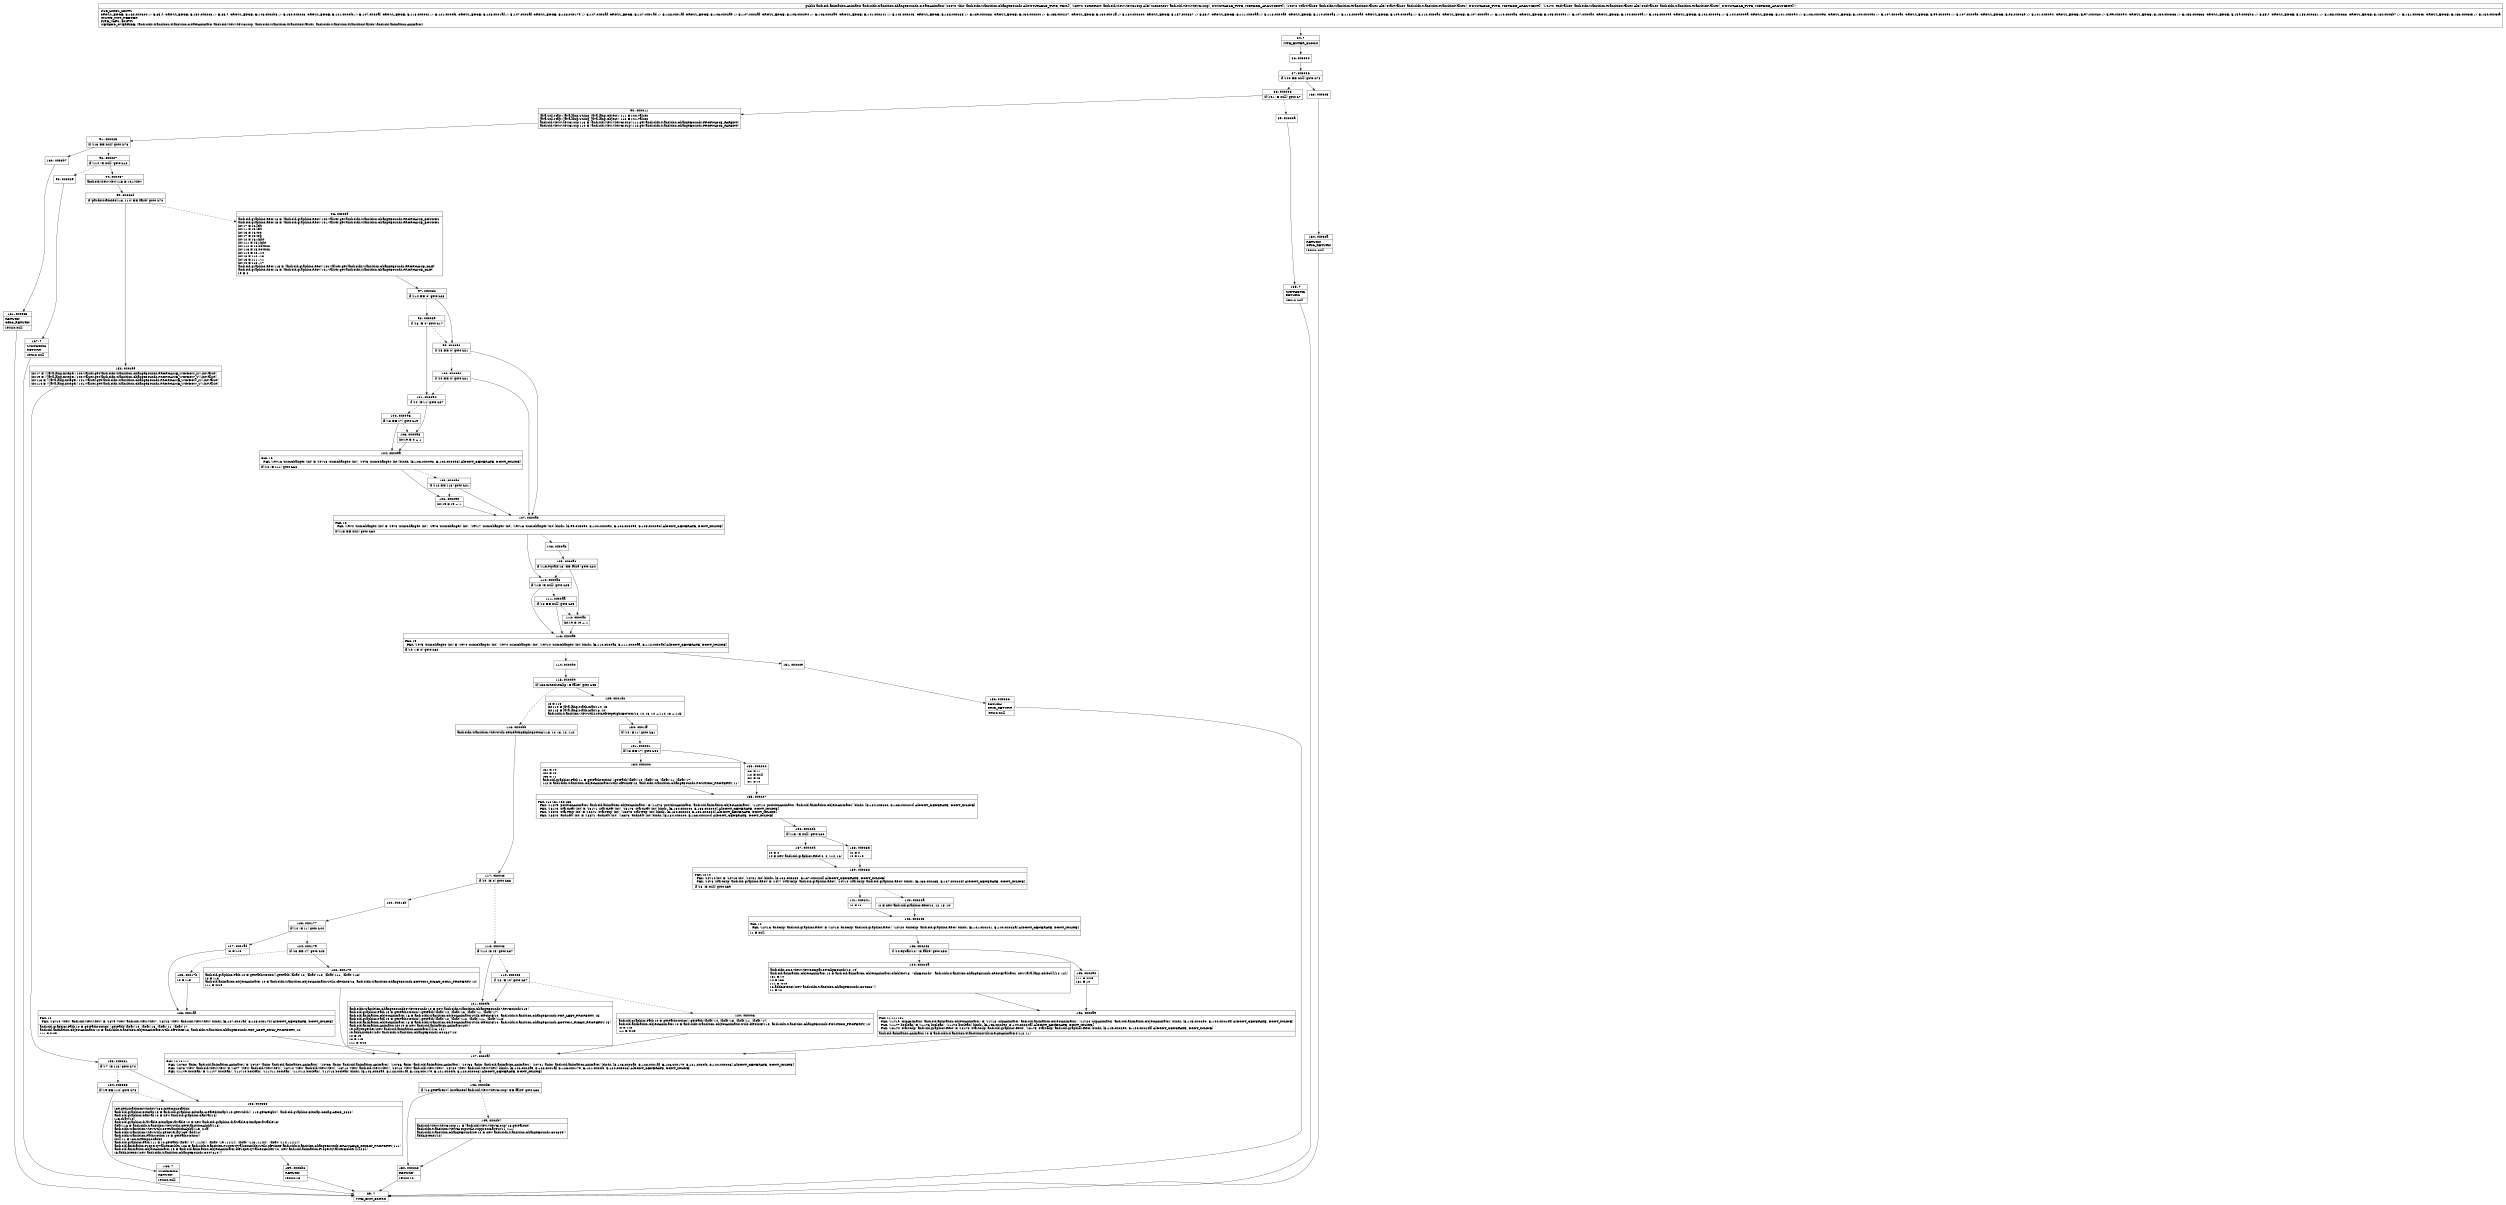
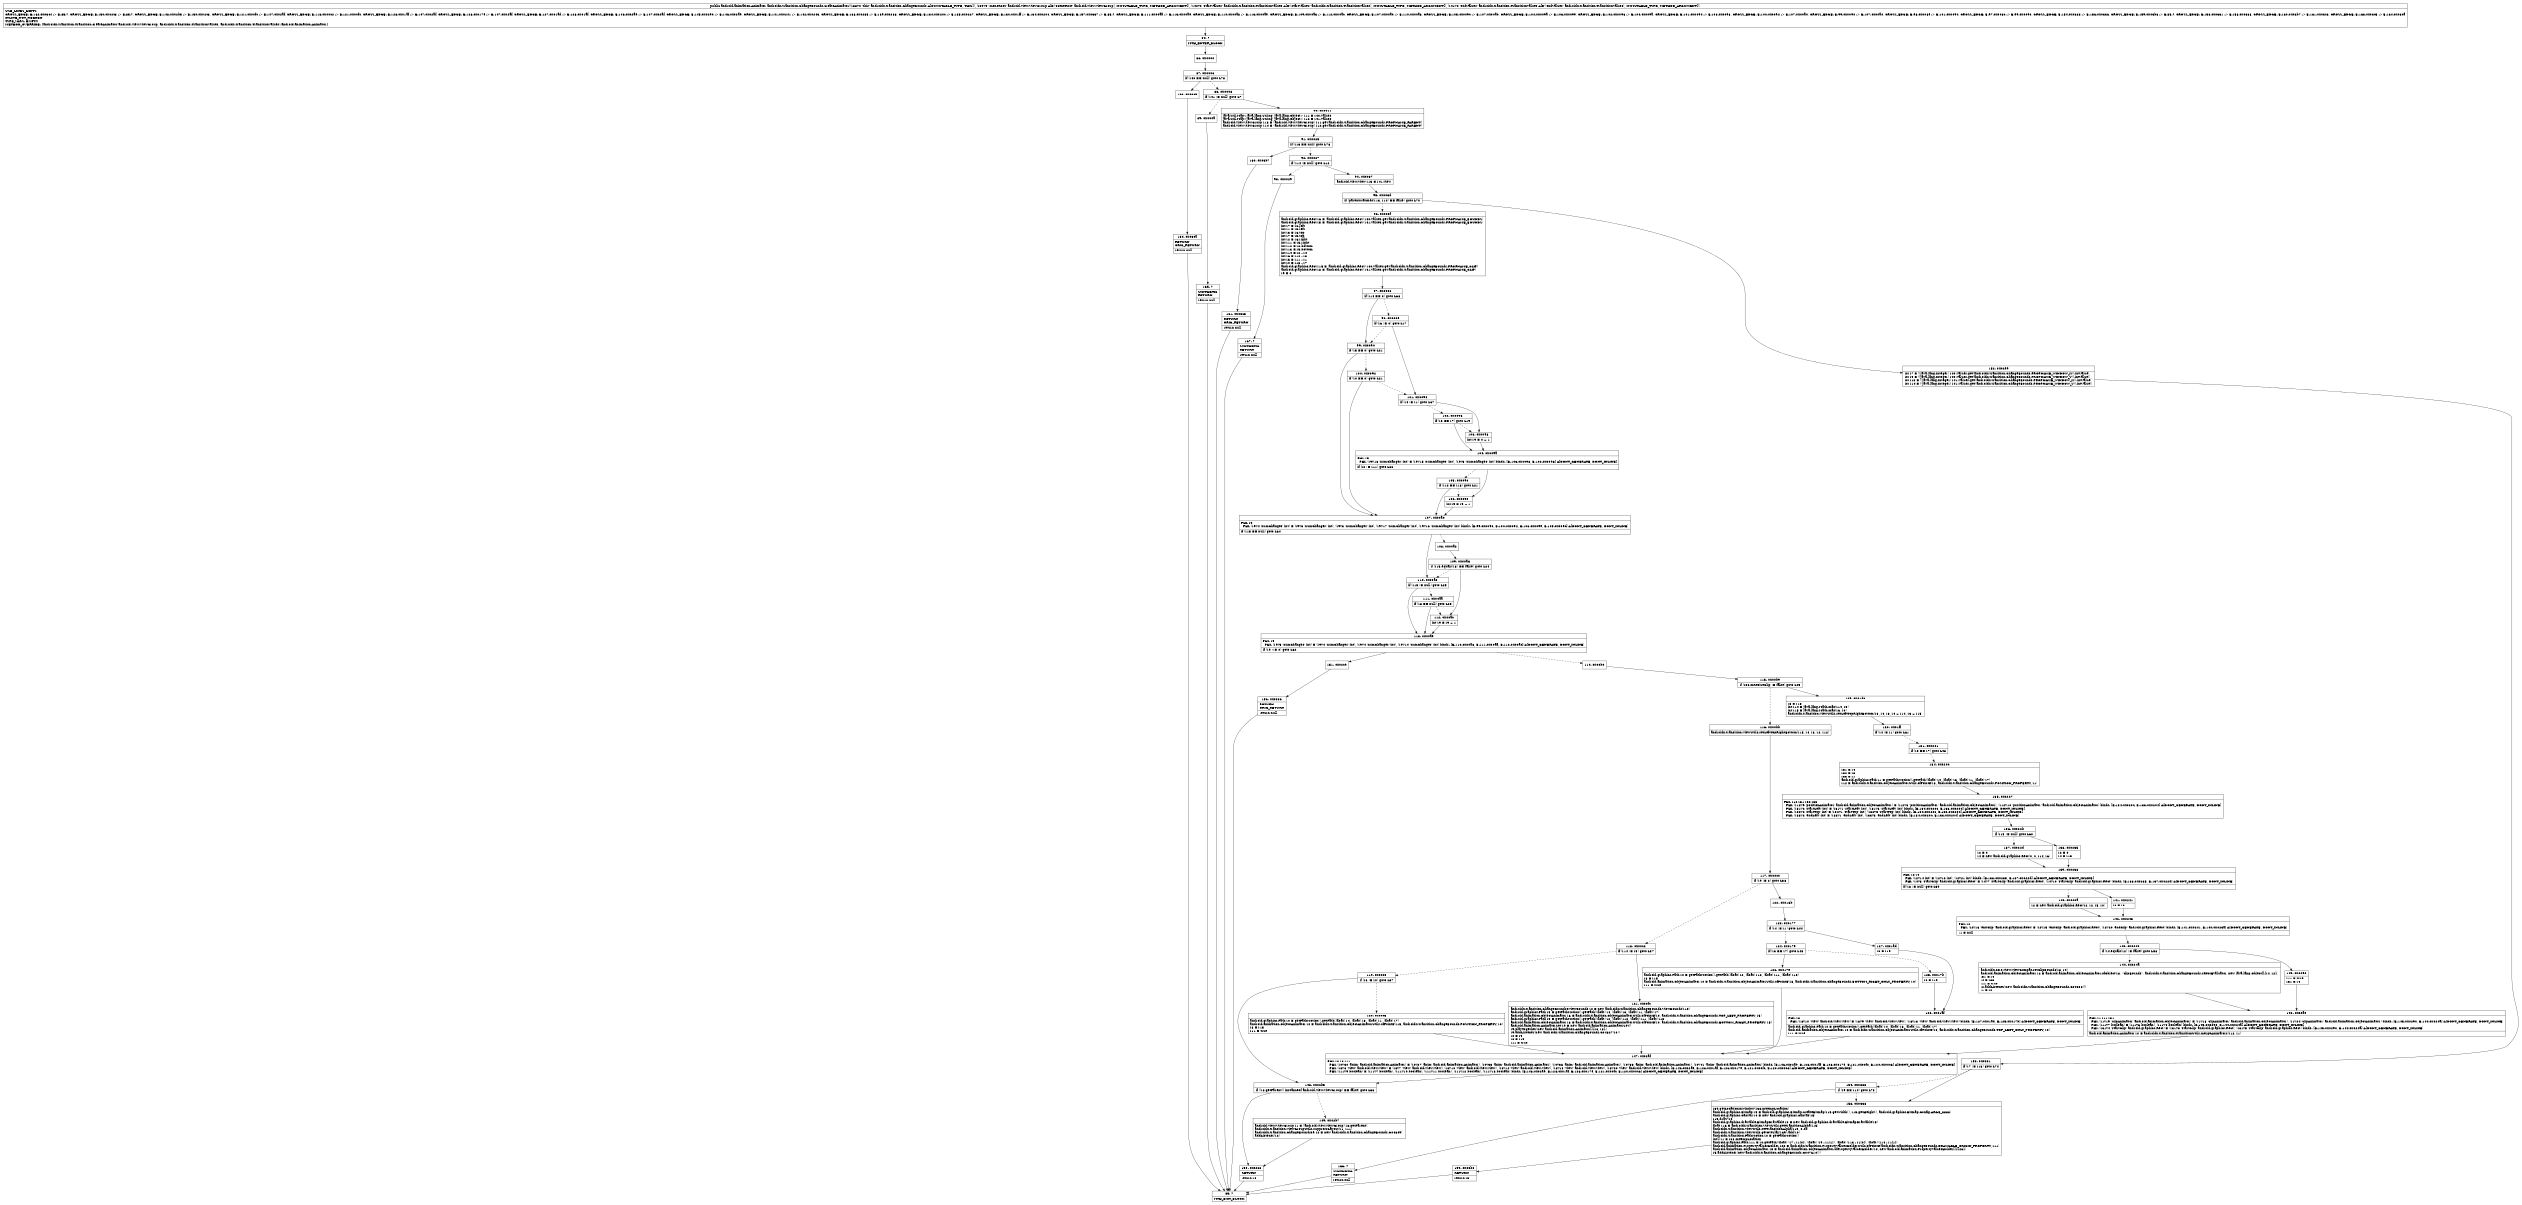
node "133: 0x0204": removed
edge "119: 0x00c4" -> "121: 0x00fc": now "119: 0x00c4" -> "148: 0x02b5"
